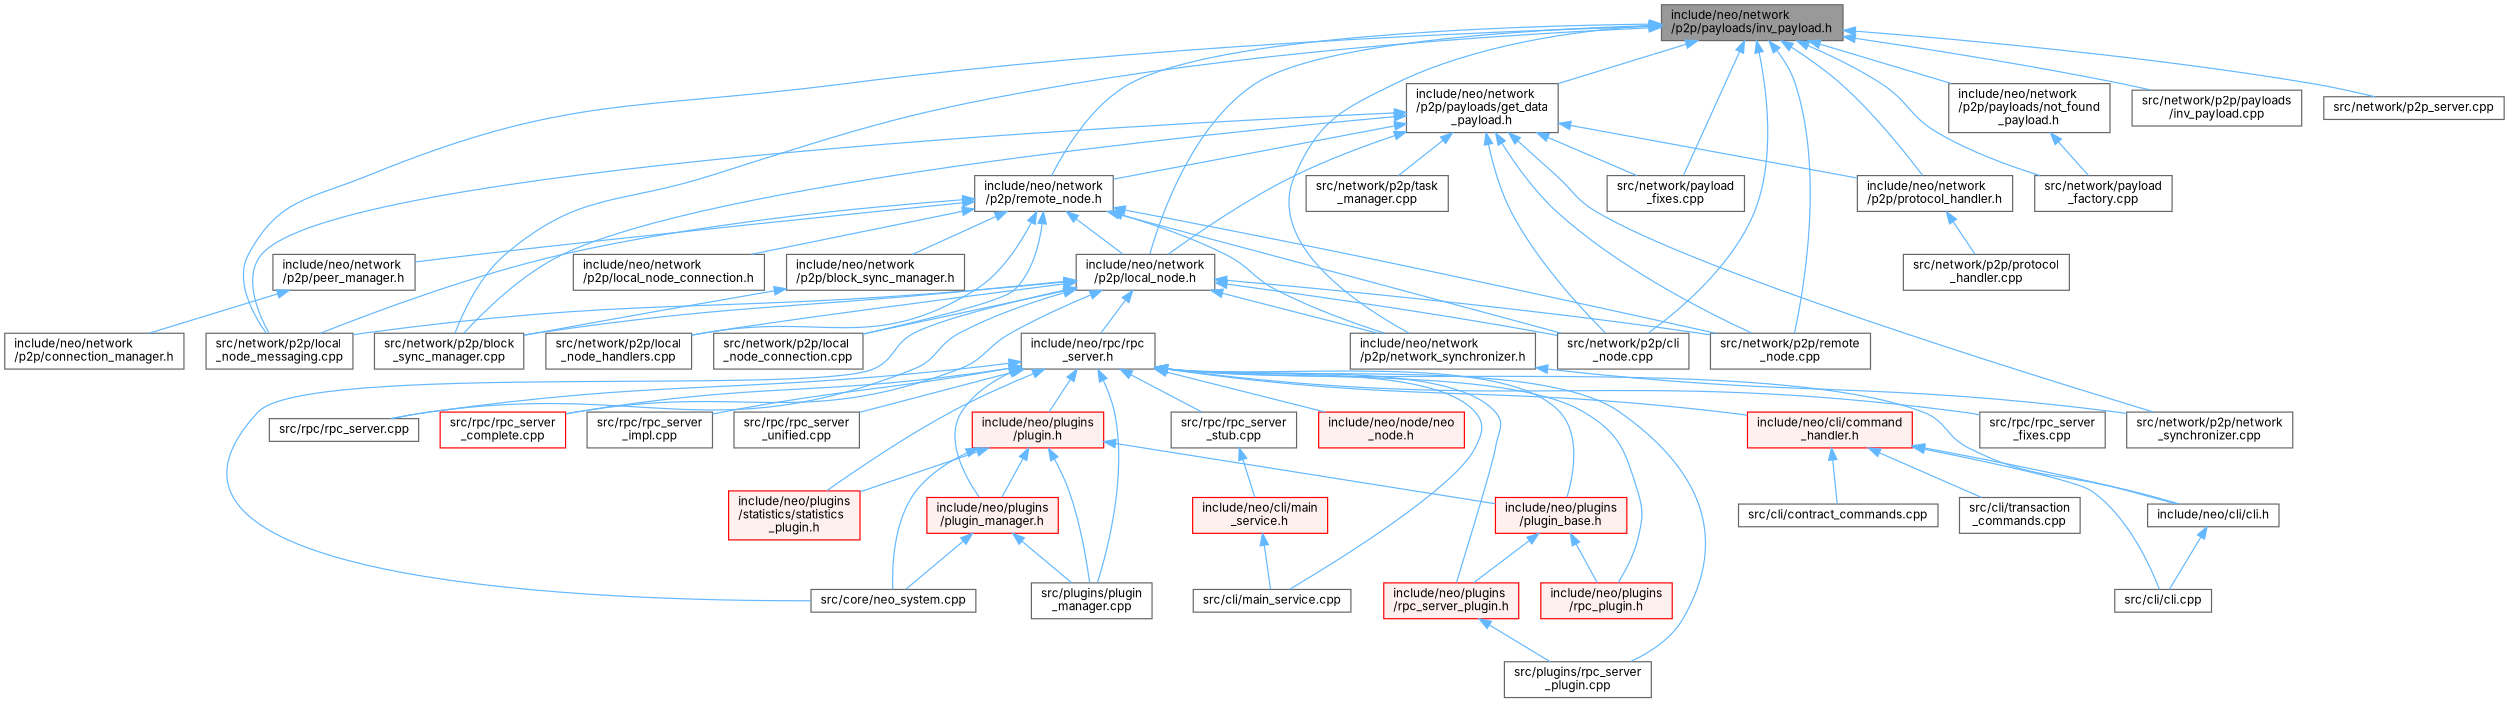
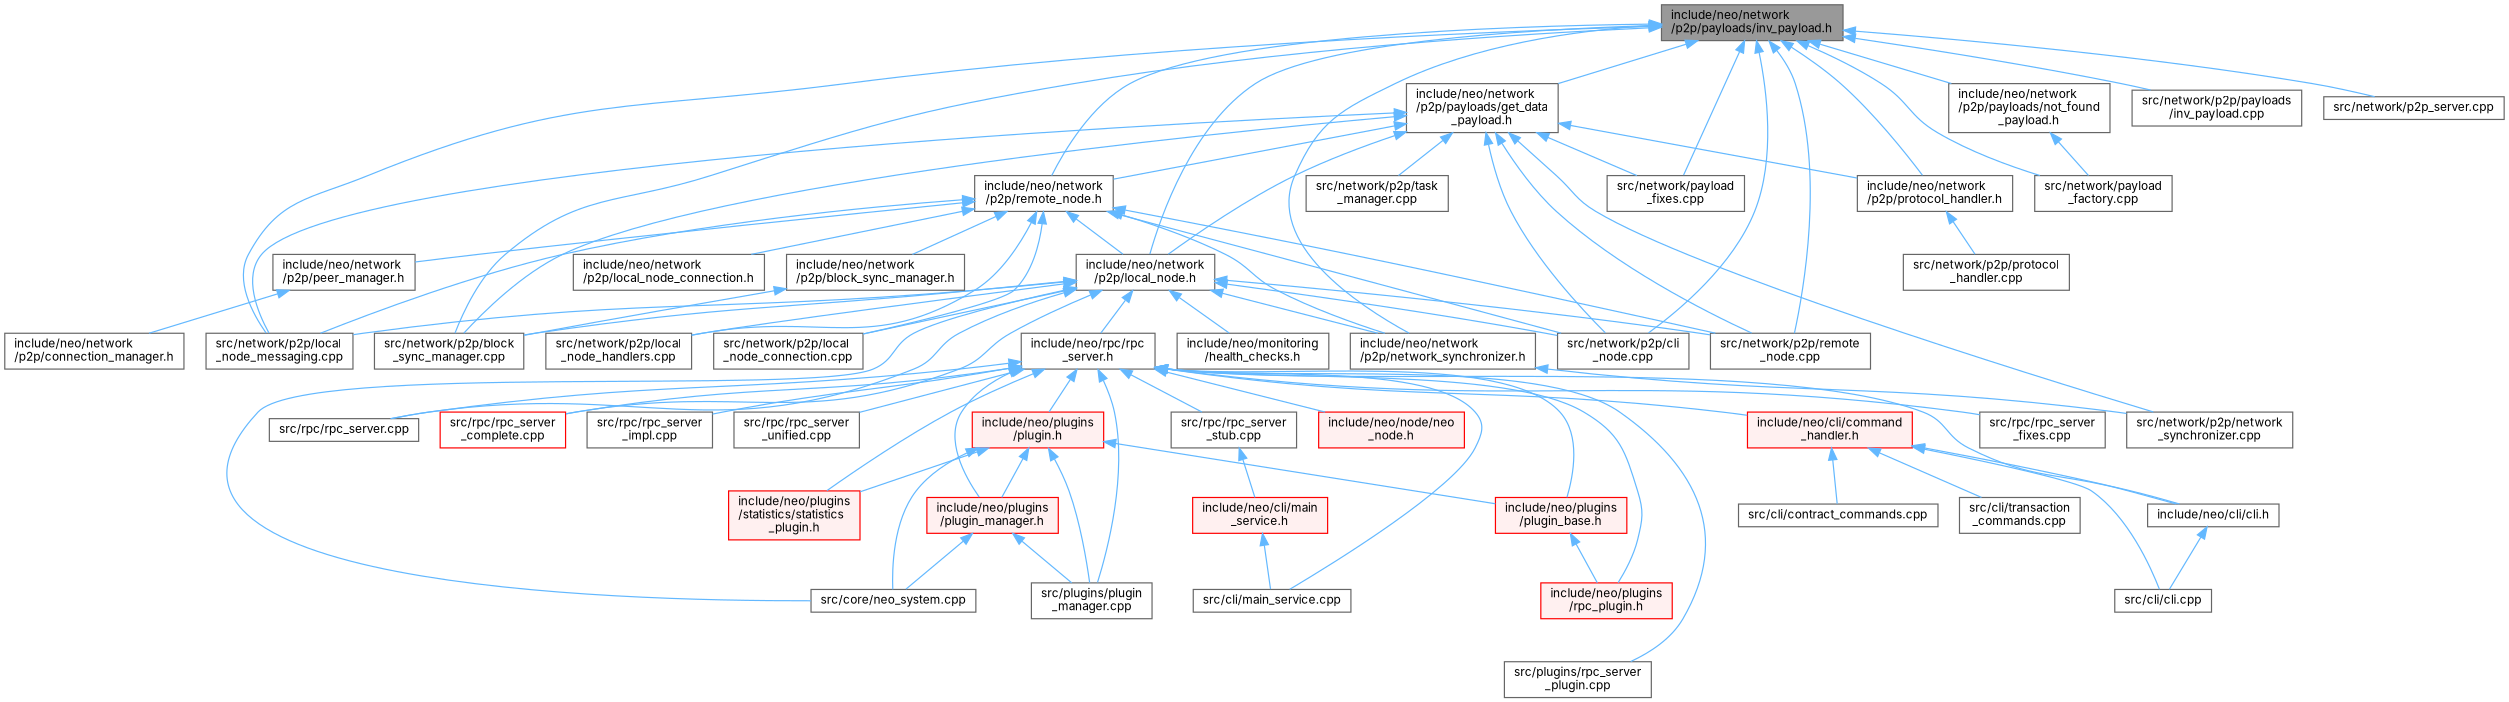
node "include/neo/monitoring /health_checks.h": added
node "include/neo/plugins /rpc_server_plugin.h": removed
